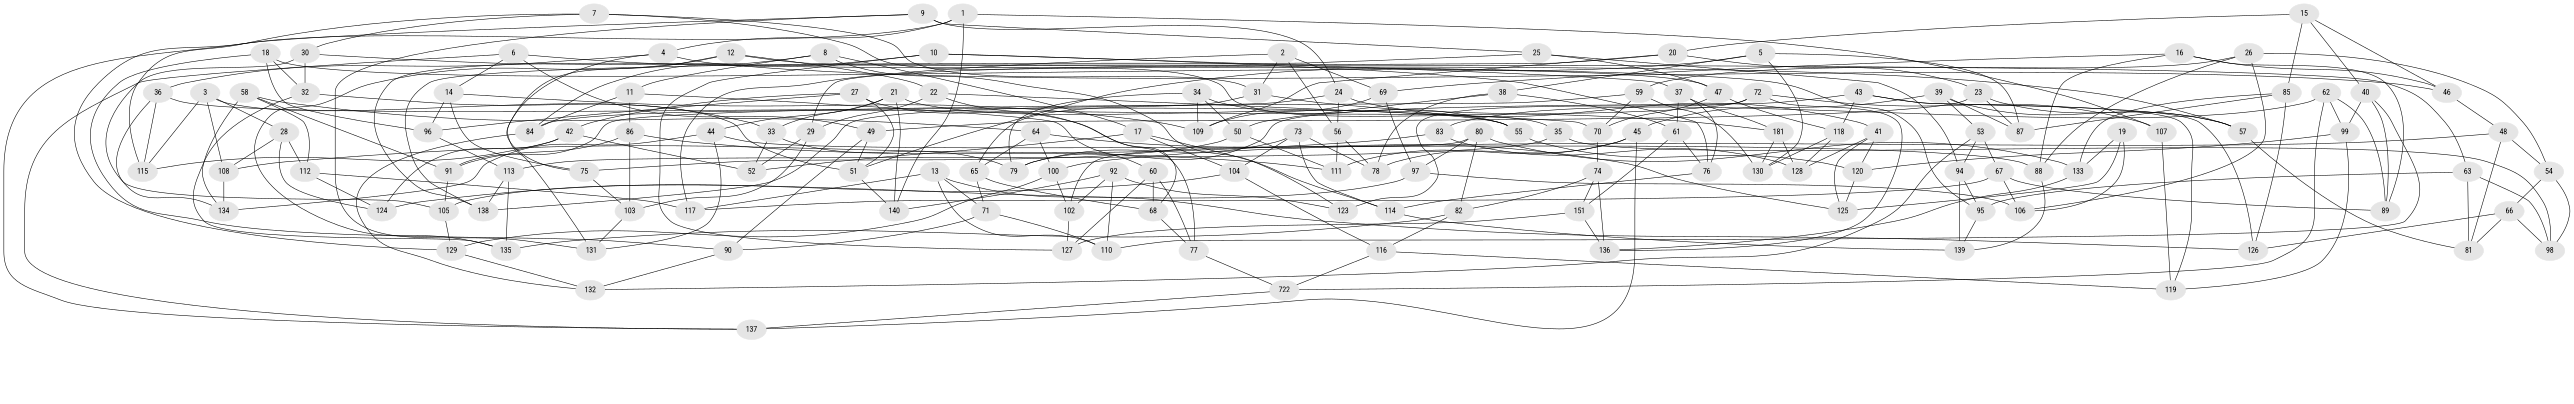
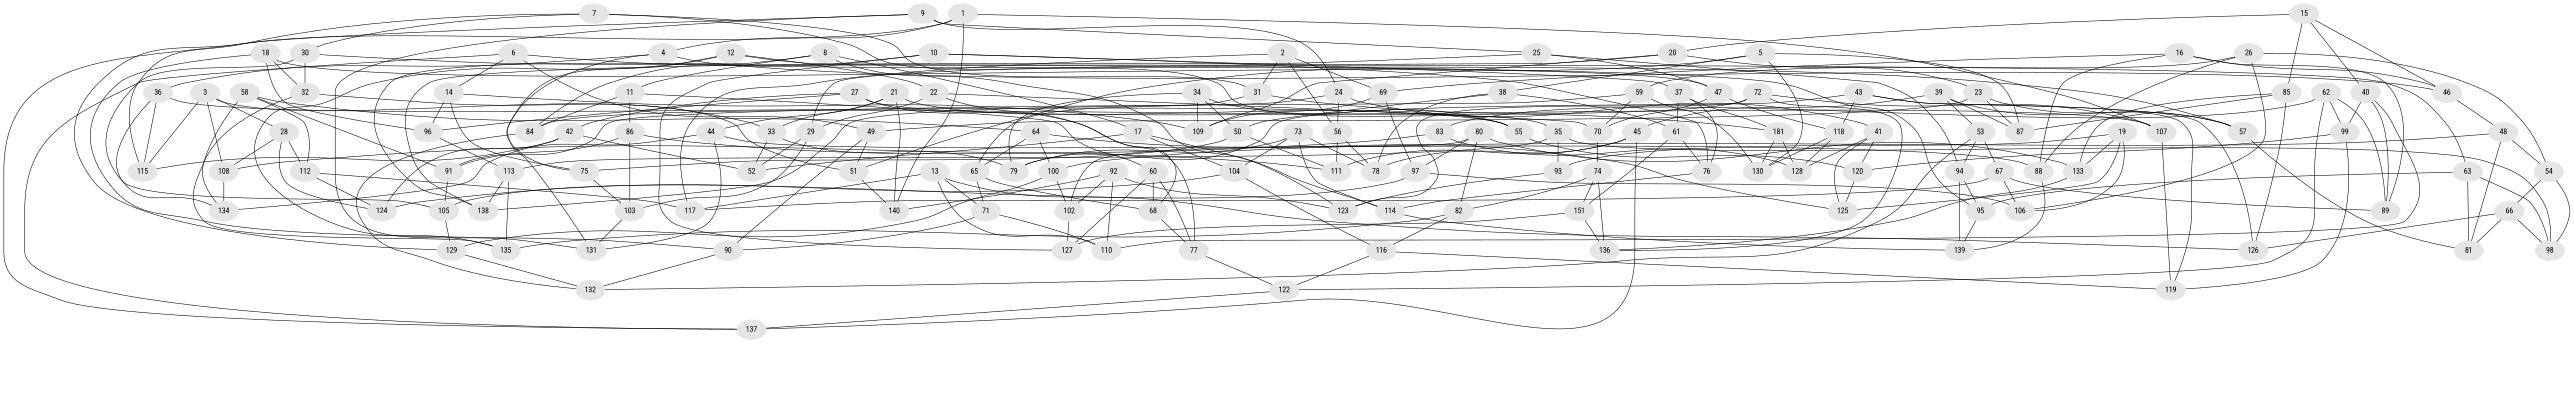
edge "27" -- "51": now "27" -- "107"
node "93": added
node "722": label "722" -> "122"
